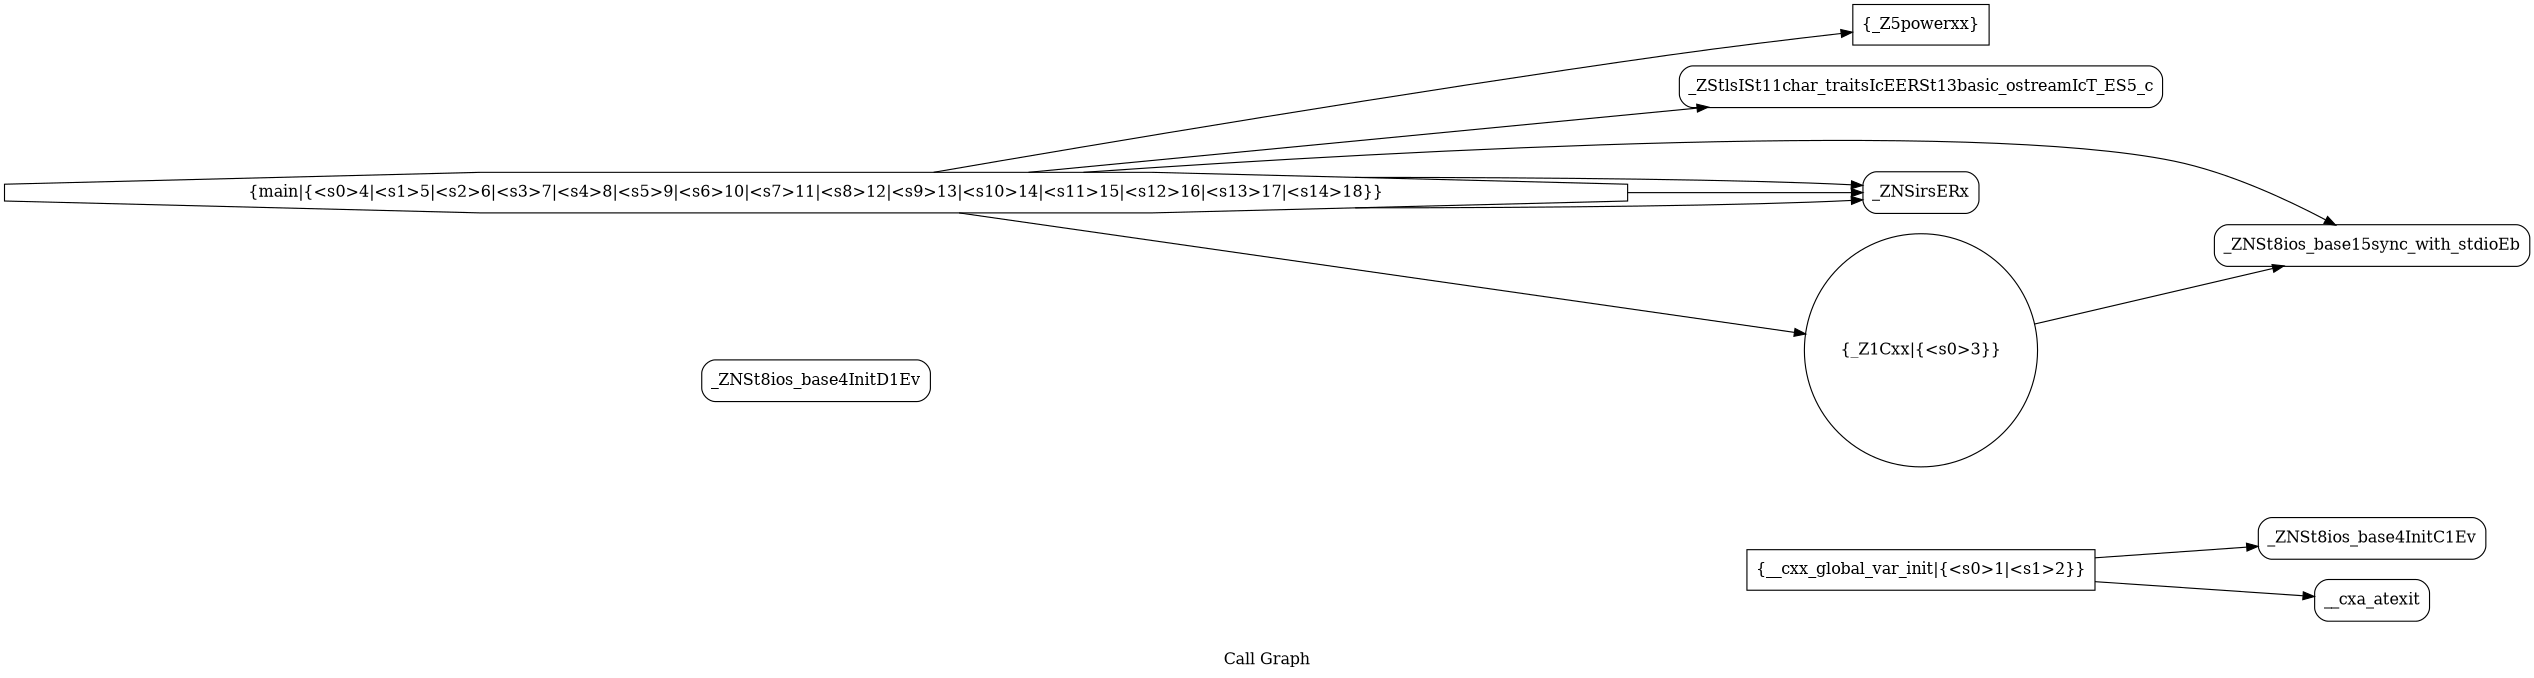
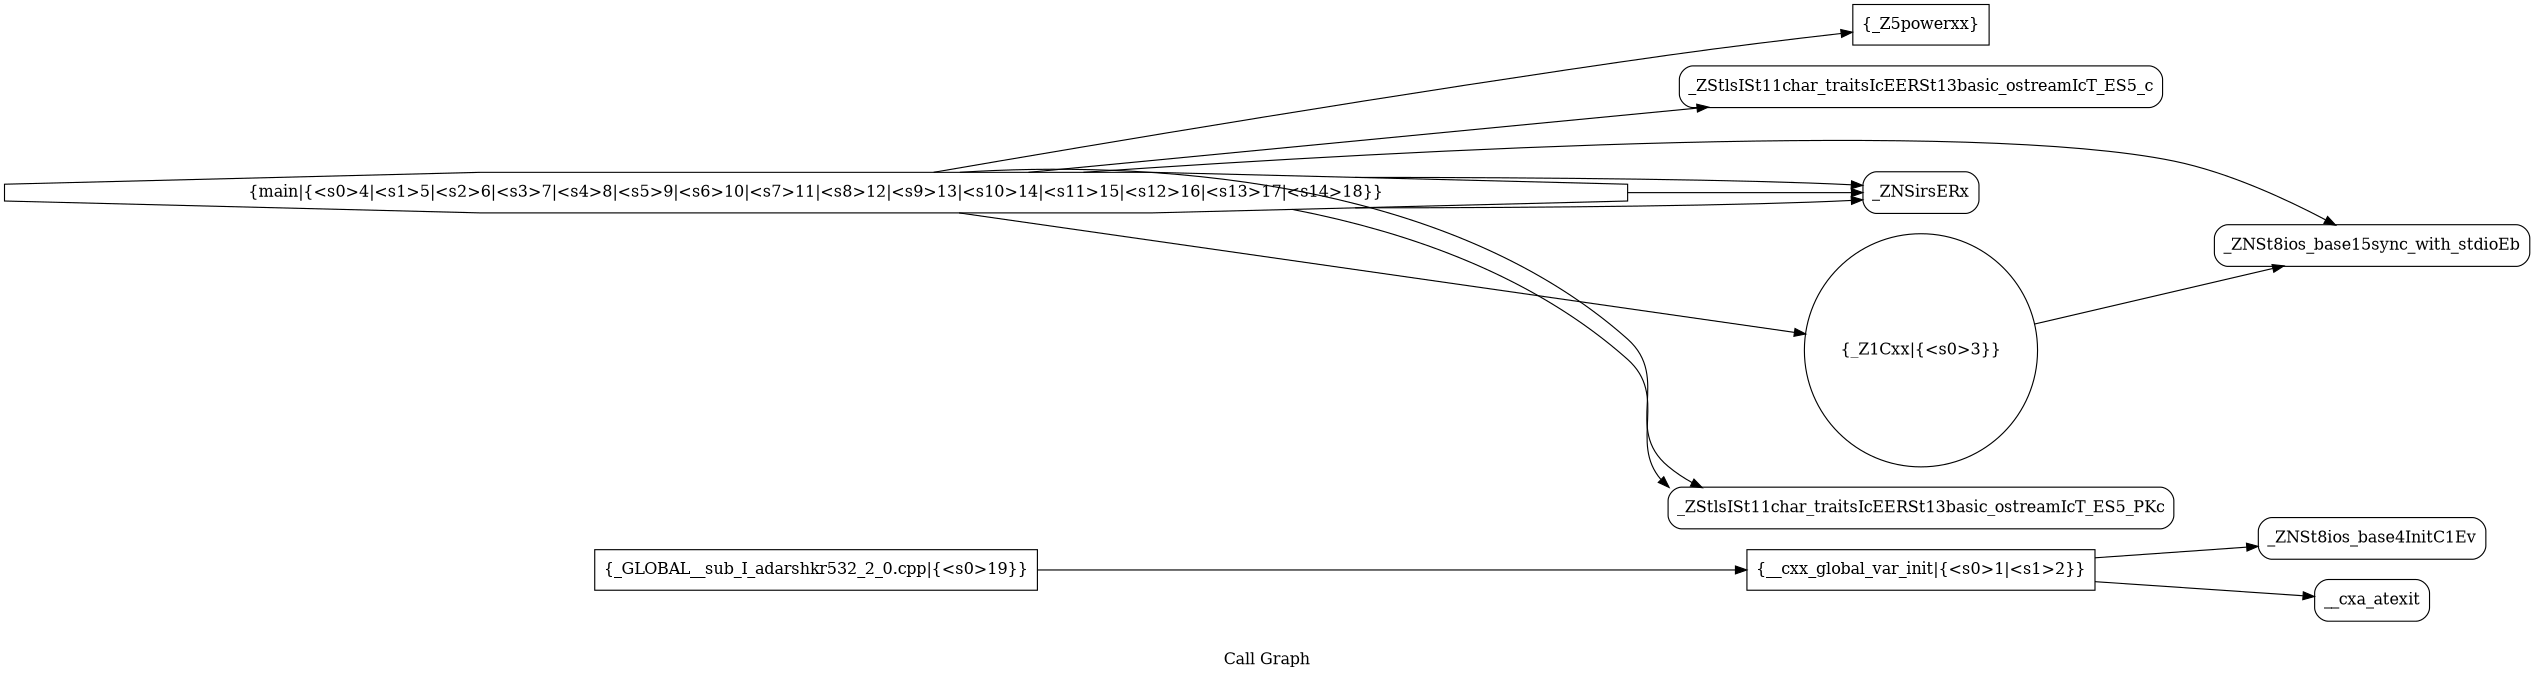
node "_ZNSt8ios_base4InitD1Ev": removed
node "_ZStlsISt11char_traitsIcEERSt13basic_ostreamIcT_ES5_PKc": added
node "{_GLOBAL__sub_I_adarshkr532_2_0.cpp|{<s0>19}}": added
